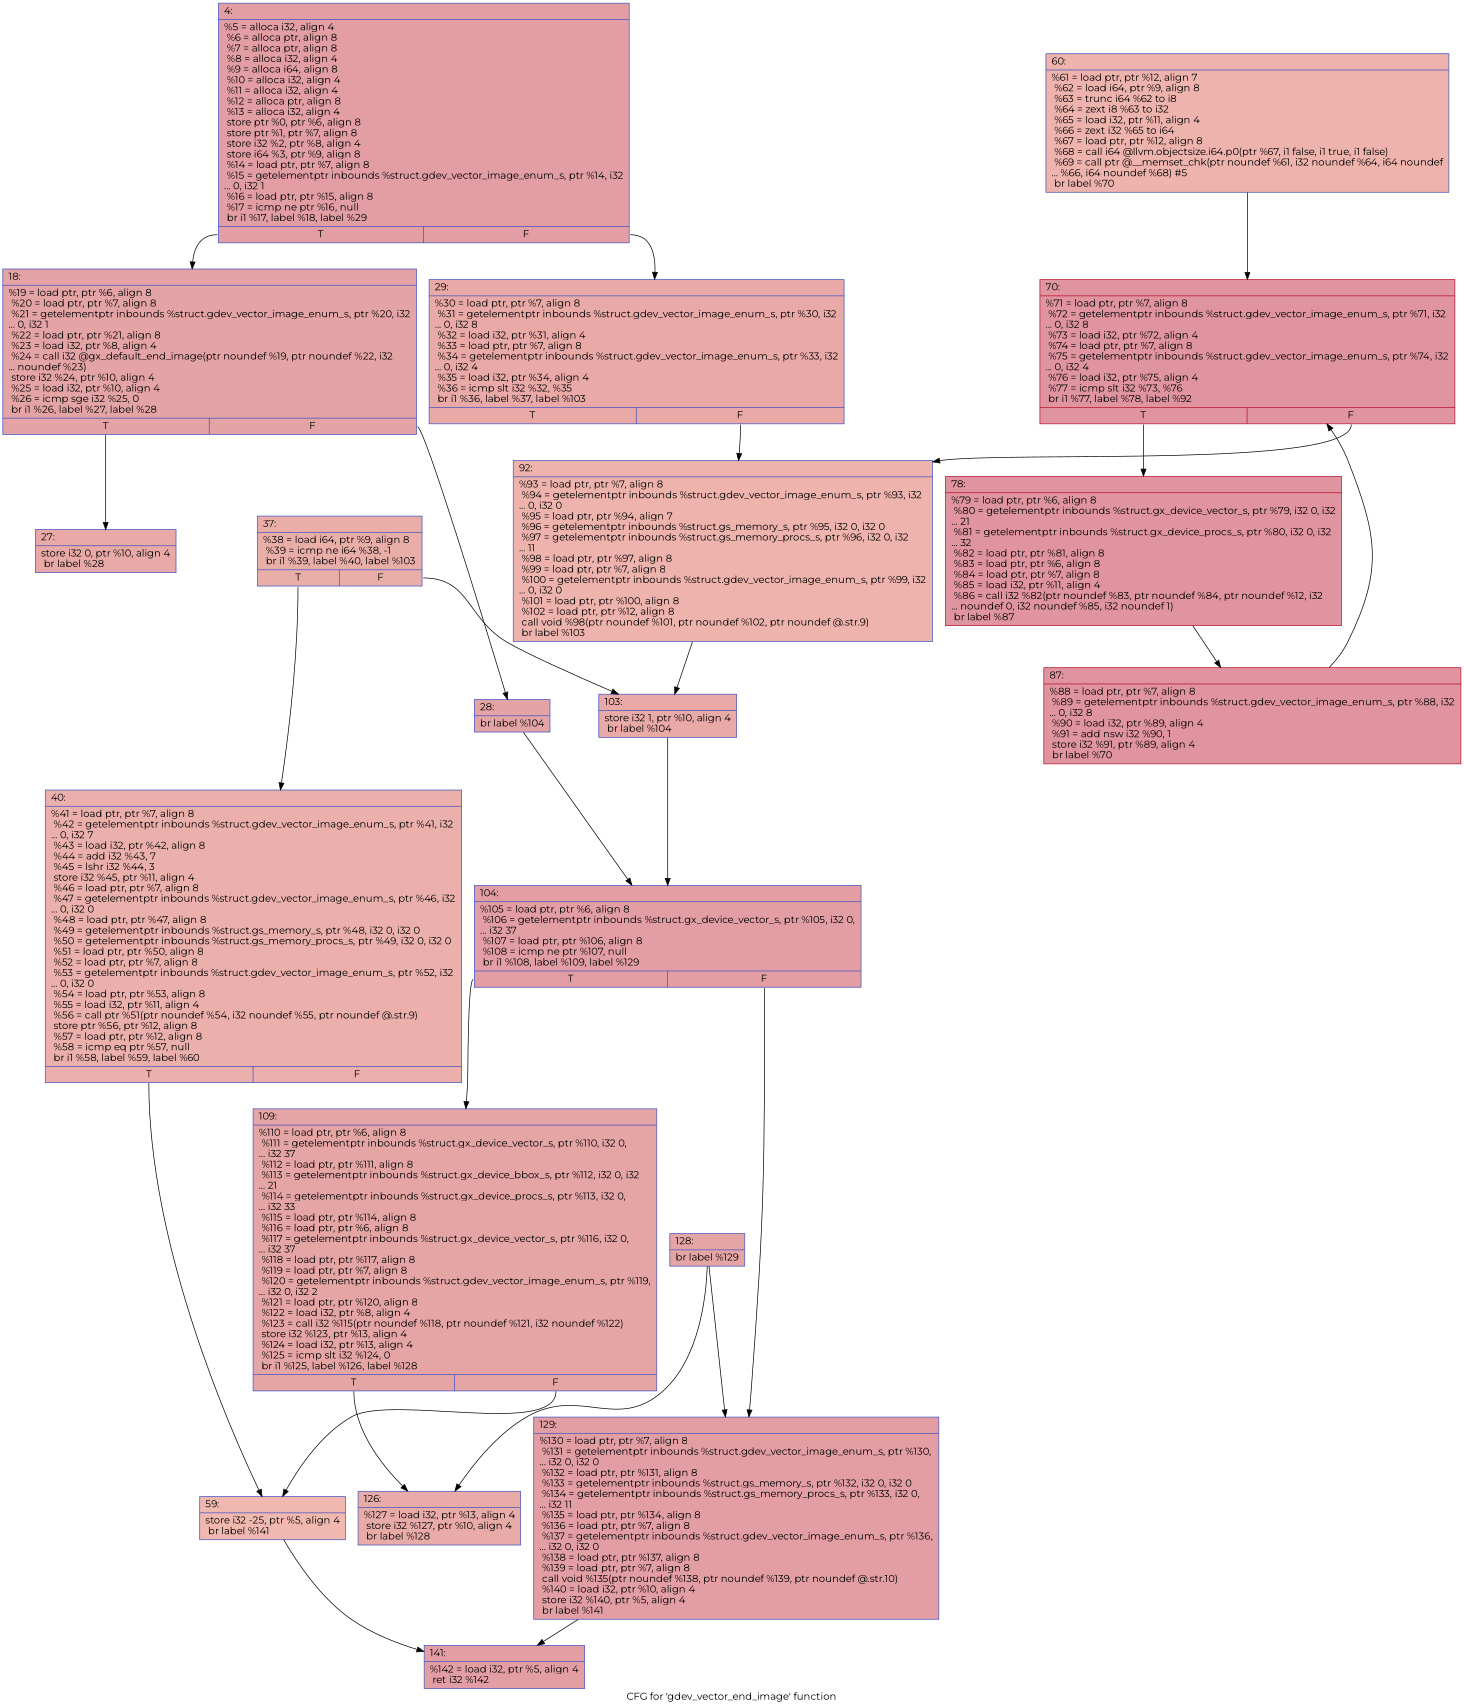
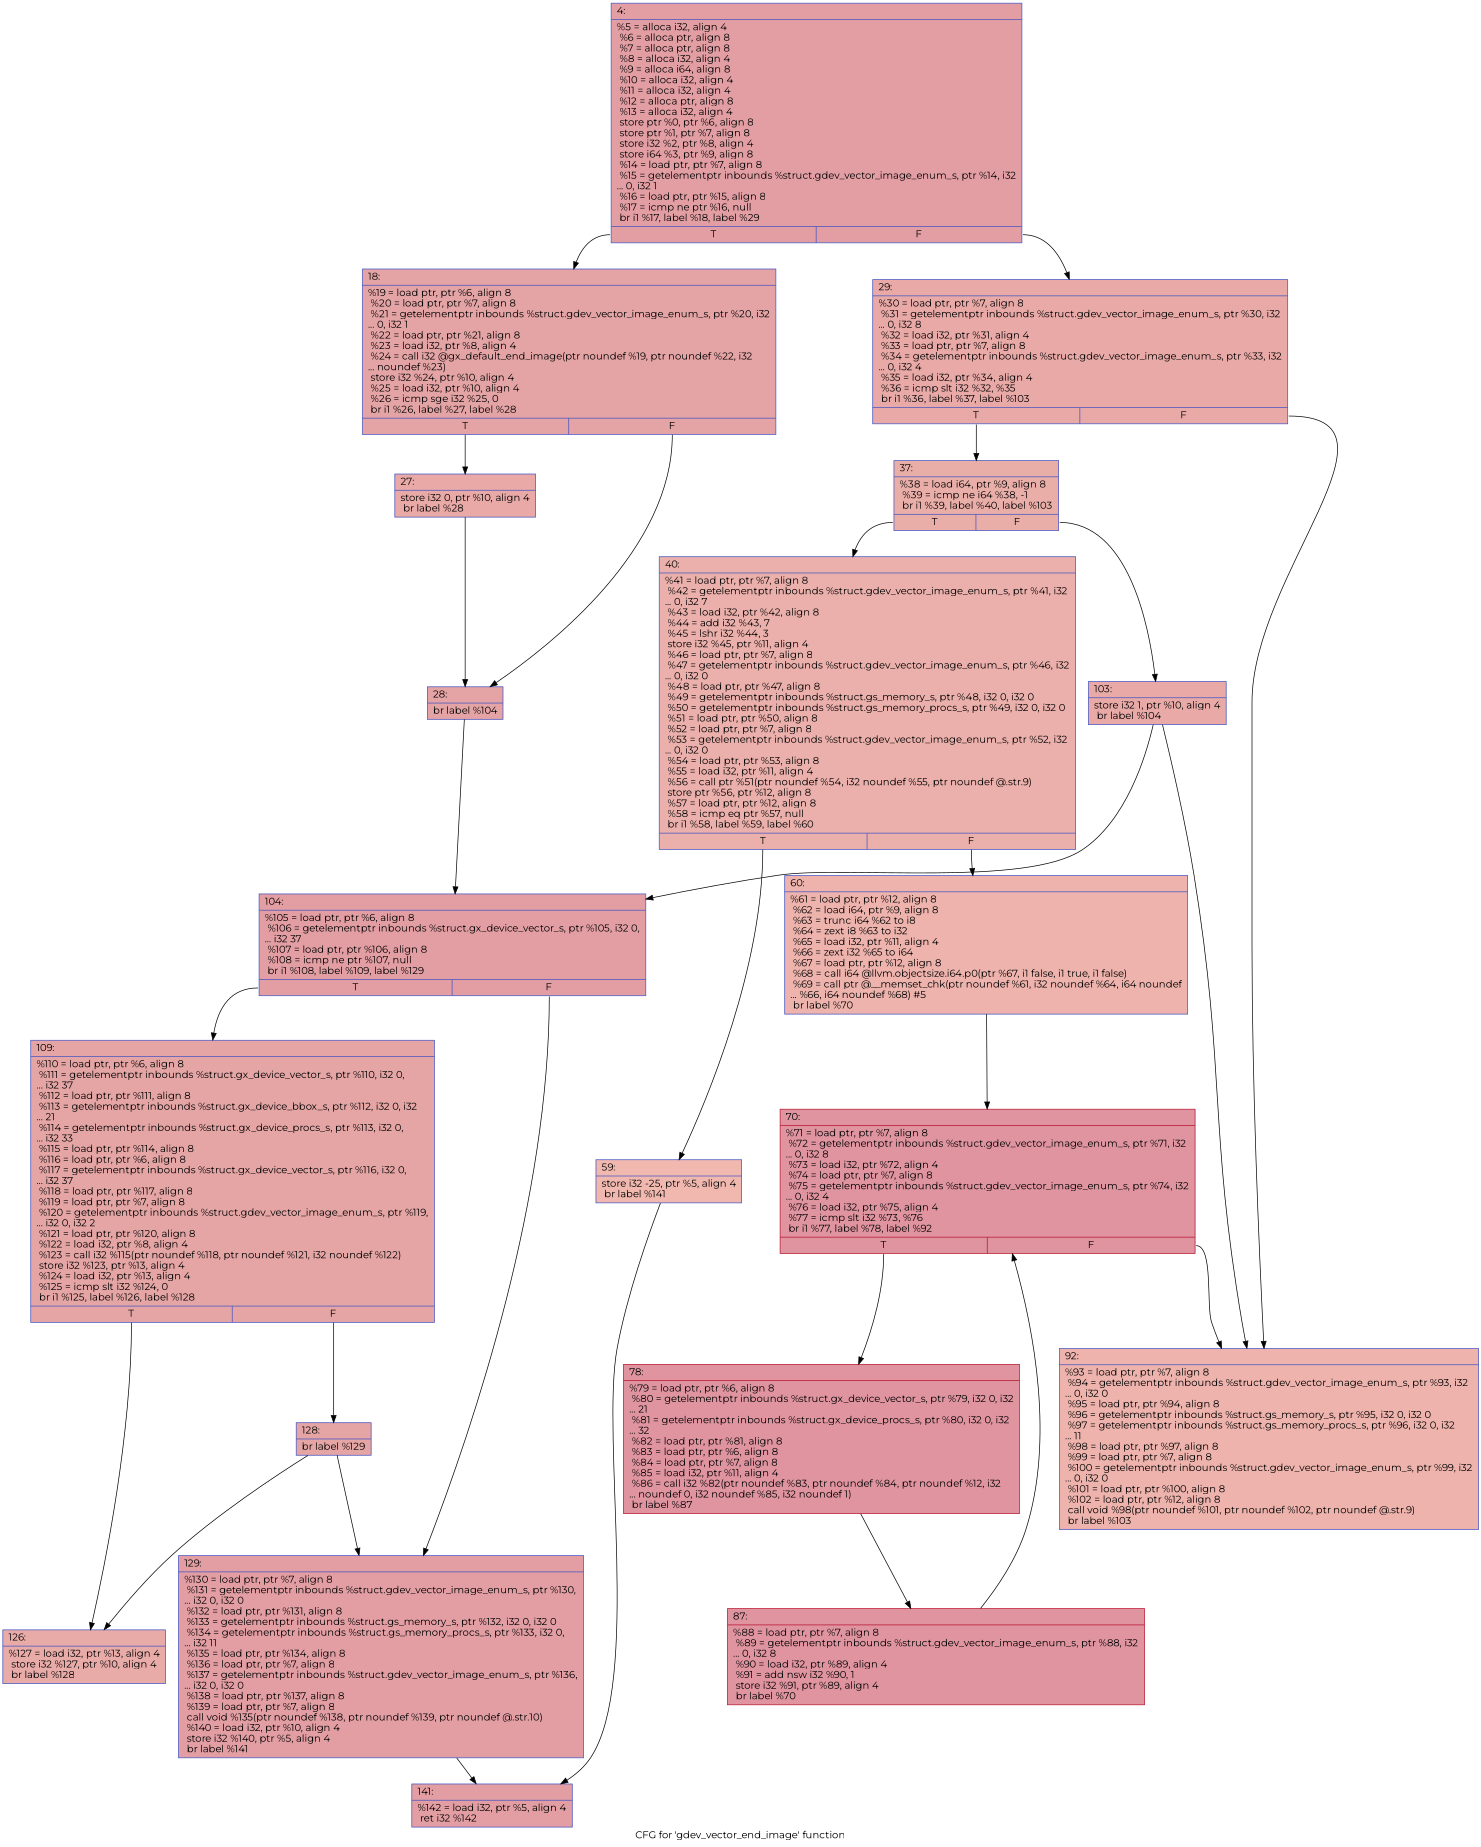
node "60:": text "%61 = load ptr, ptr %12, align 7" -> "%61 = load ptr, ptr %12, align 8"
edge "29:" -> "37:": added
node "92:": text "%95 = load ptr, ptr %94, align 7" -> "%95 = load ptr, ptr %94, align 8"
edge "27:" -> "28:": added
edge "92:" -> "103:": reversed
edge "40:" -> "60:": added
edge "109:" -> "59:": now "109:" -> "128:"
